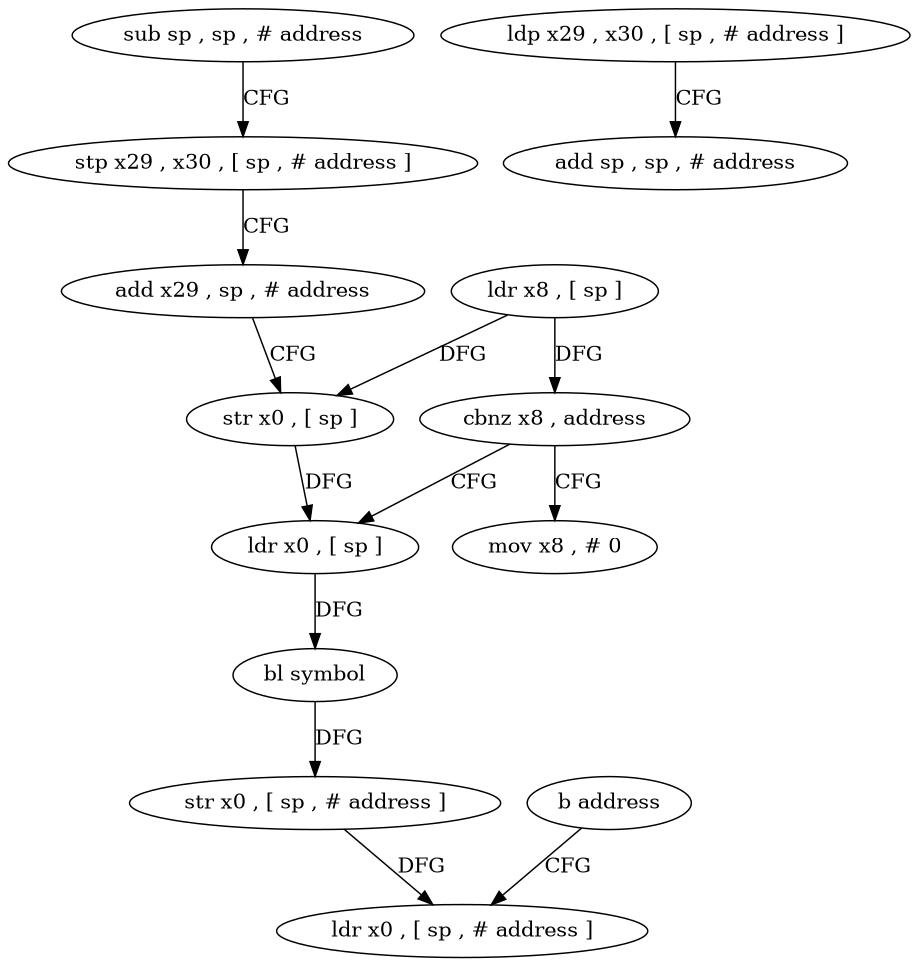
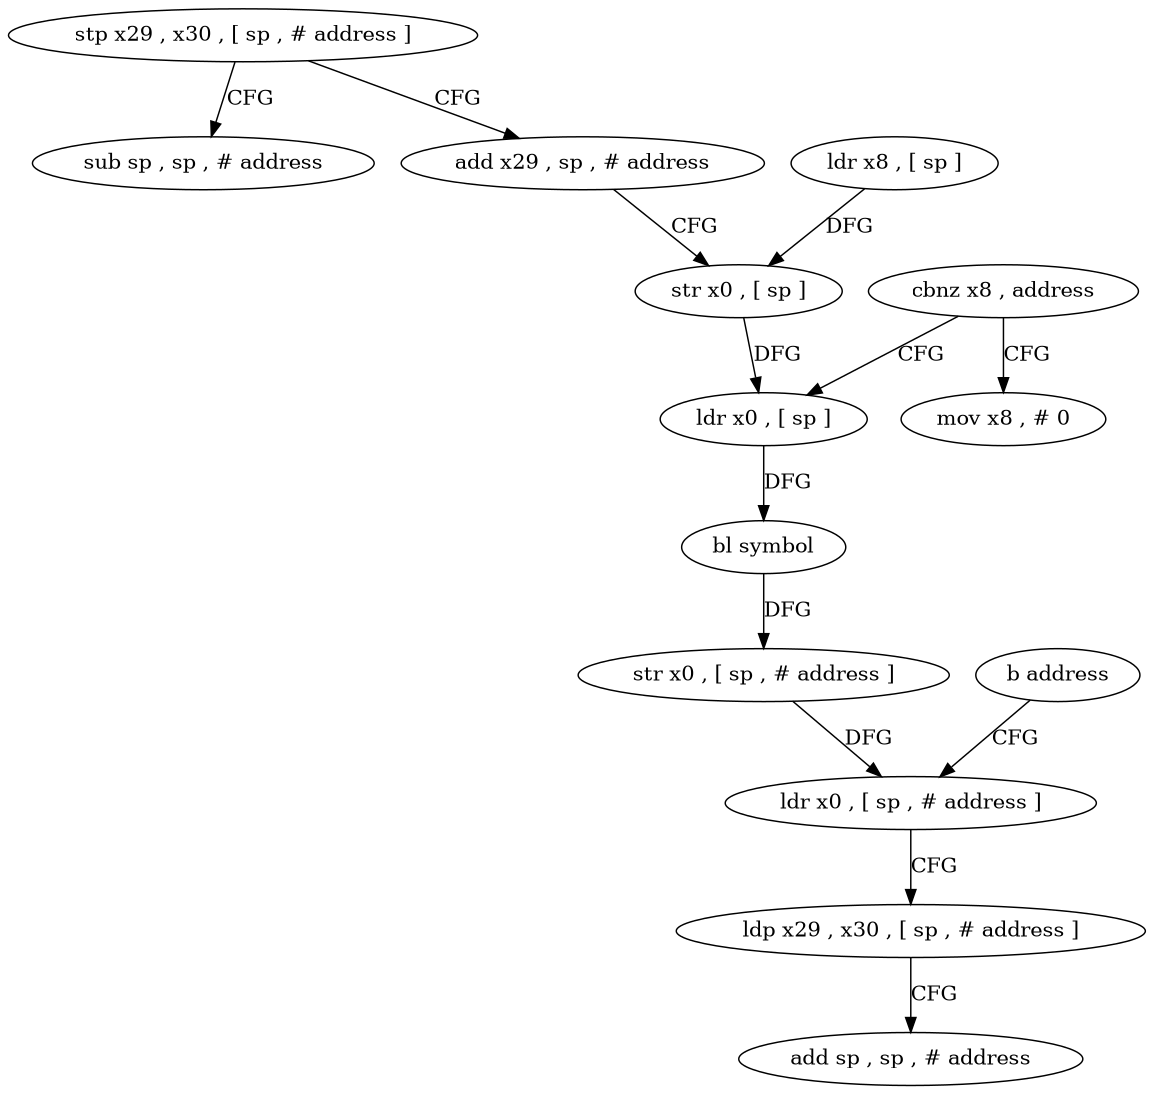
edge "sub sp , sp , # address" -> "stp x29 , x30 , [ sp , # address ]": reversed
edge "ldr x8 , [ sp ]" -> "cbnz x8 , address": removed, label "DFG"
edge "ldr x0 , [ sp , # address ]" -> "ldp x29 , x30 , [ sp , # address ]": added, label "CFG"
